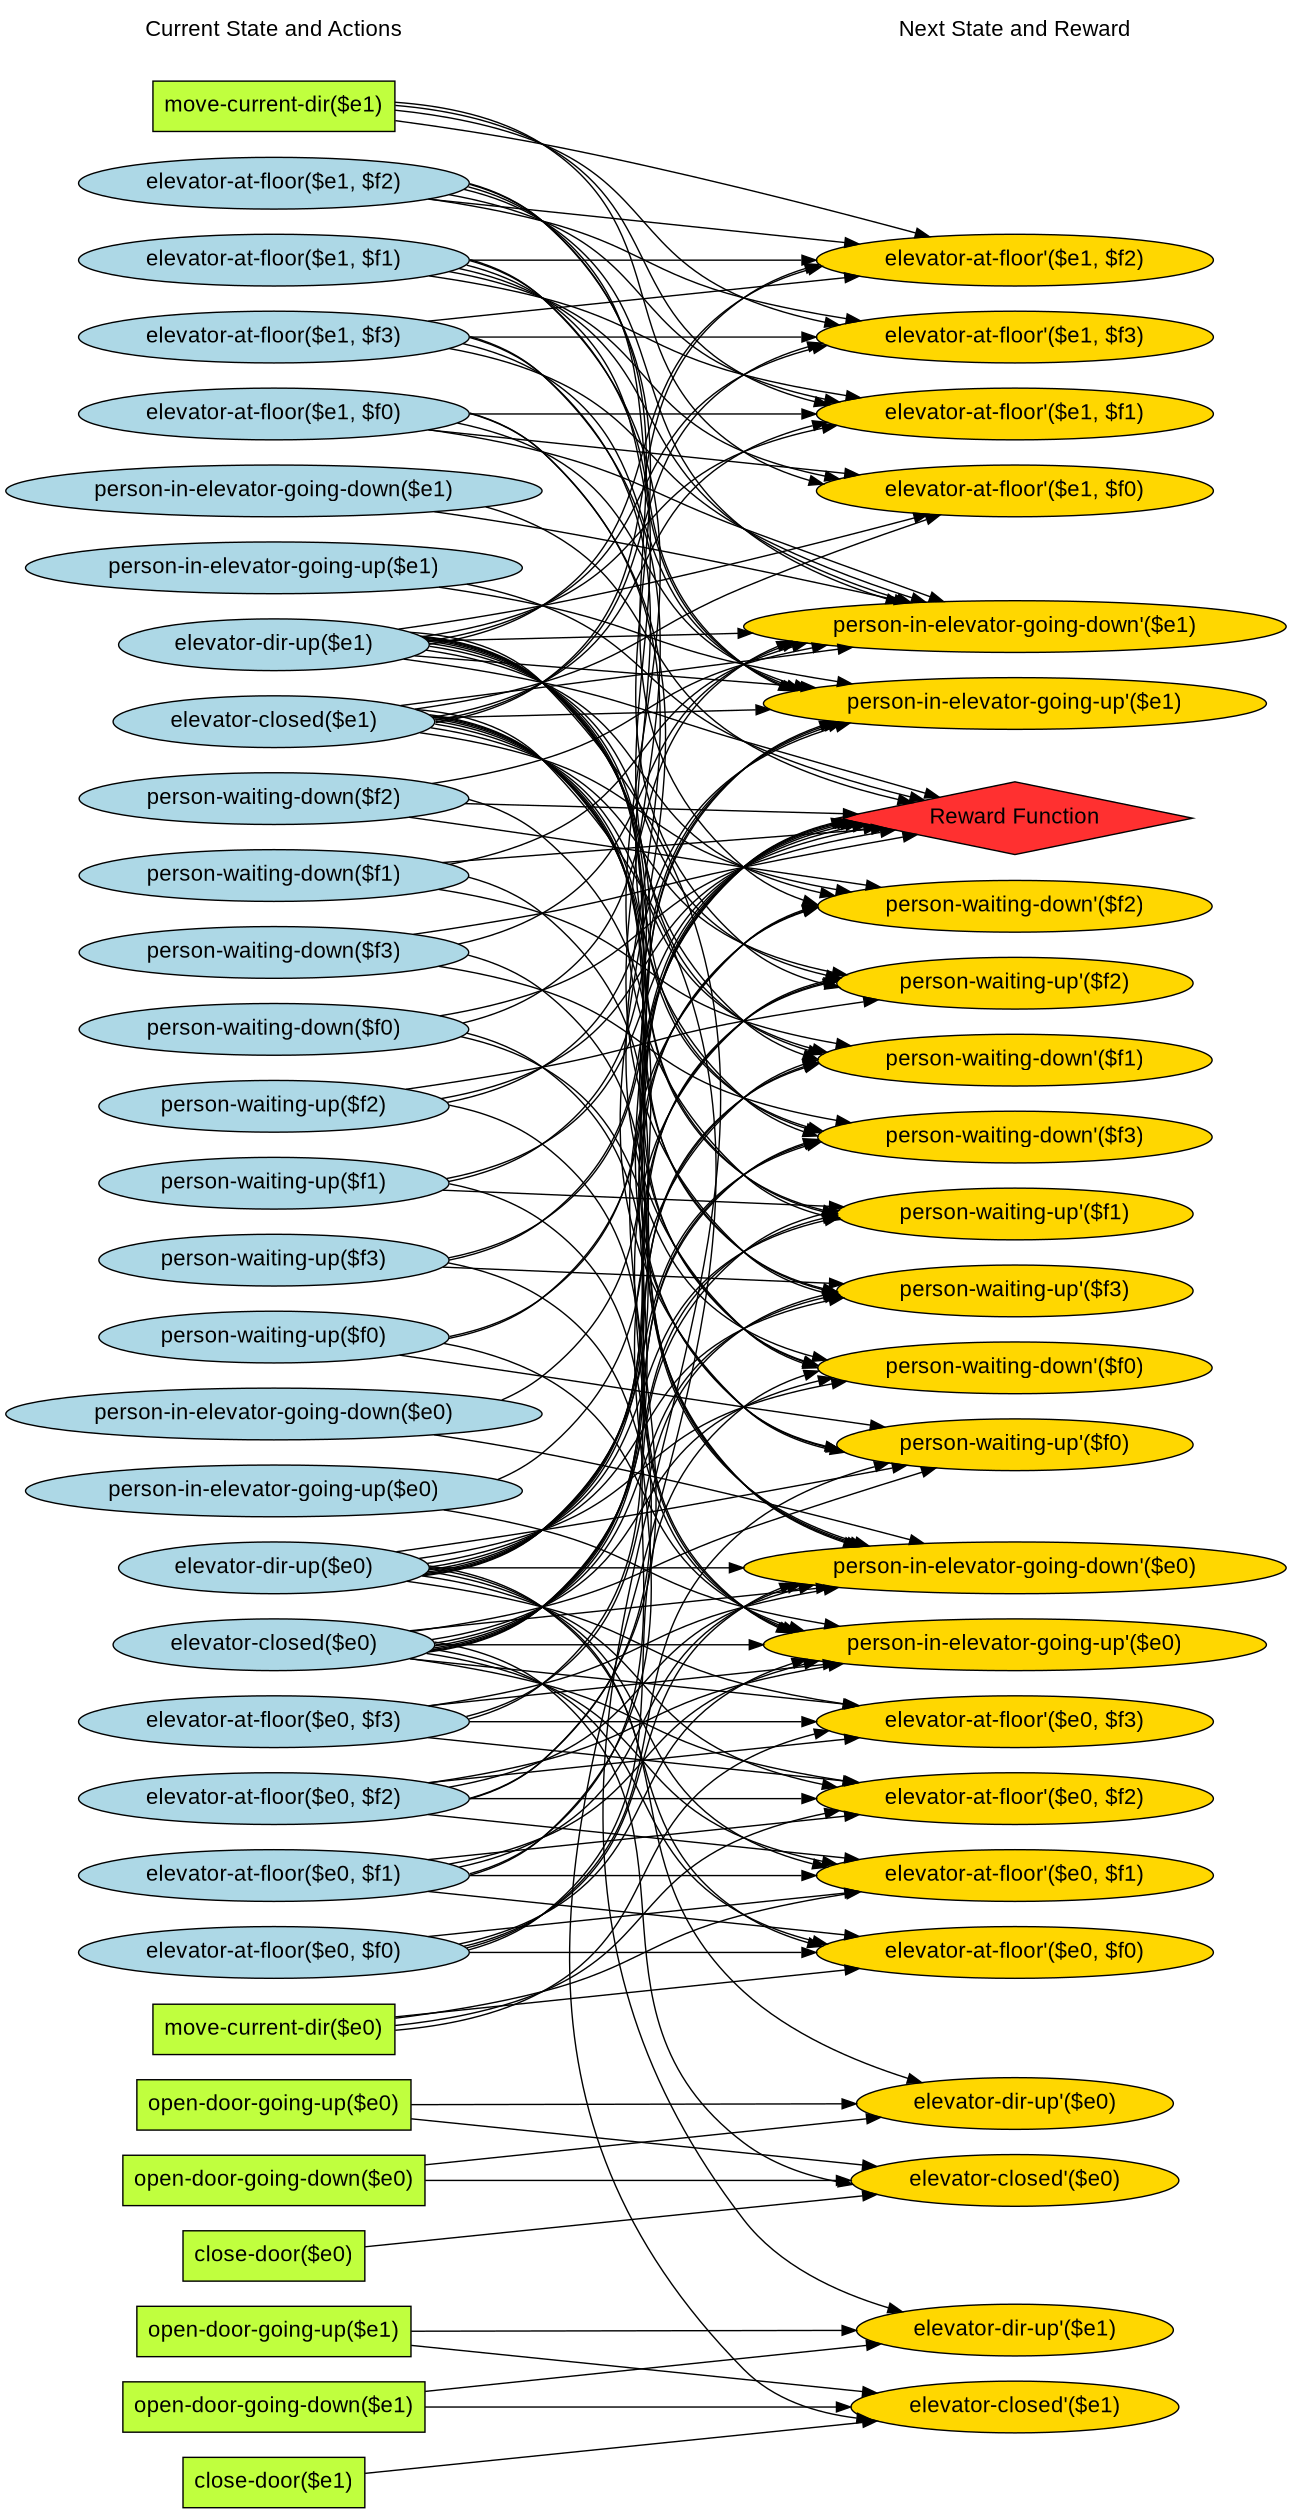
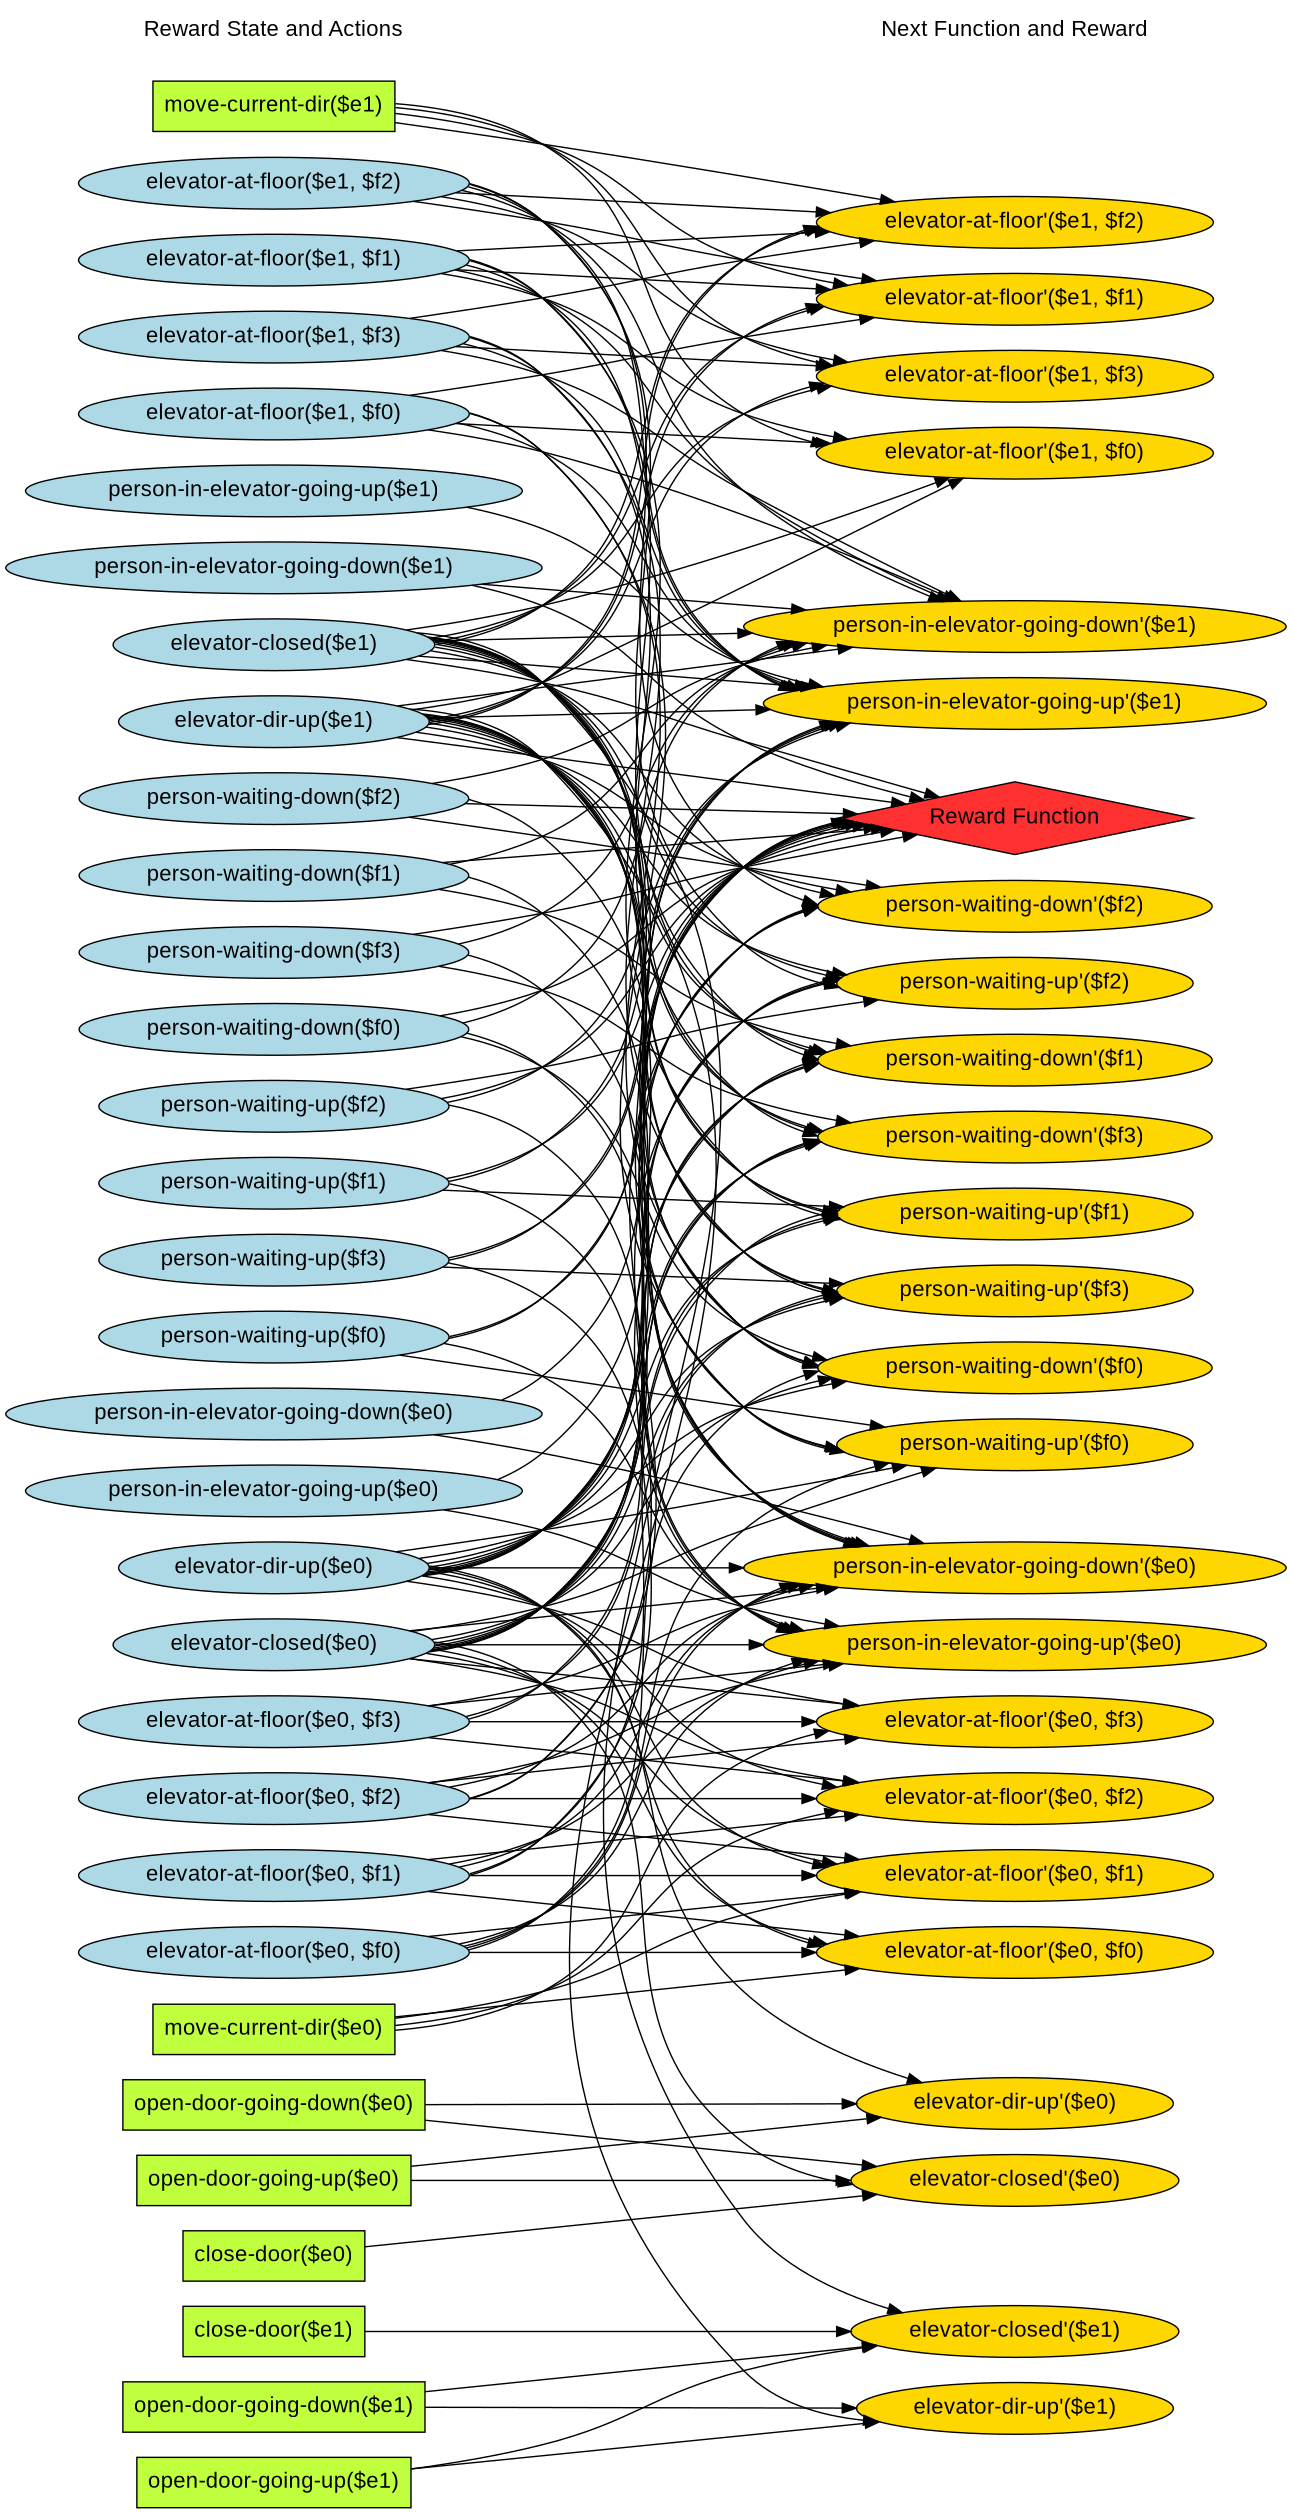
node "Current State and Actions": label "Current State and Actions" -> "Reward State and Actions"
node "Next State and Reward": label "Next State and Reward" -> "Next Function and Reward"
edge "person-in-elevator-going-up($e1)" -> "Reward Function": now "elevator-closed($e1)" -> "Reward Function"
